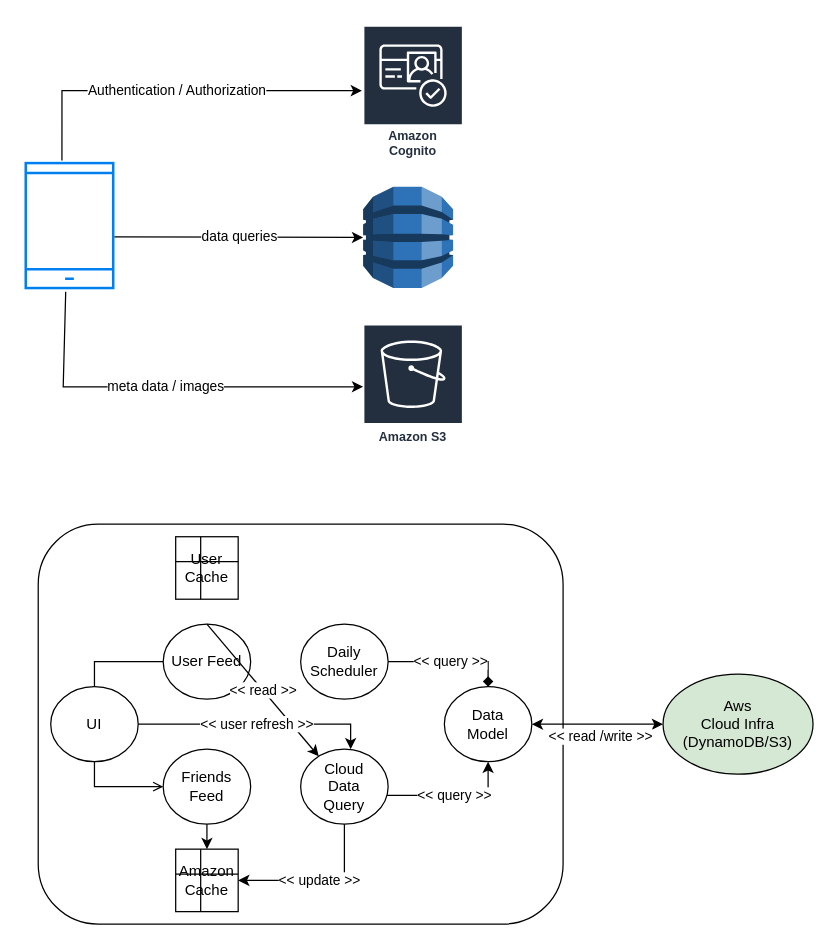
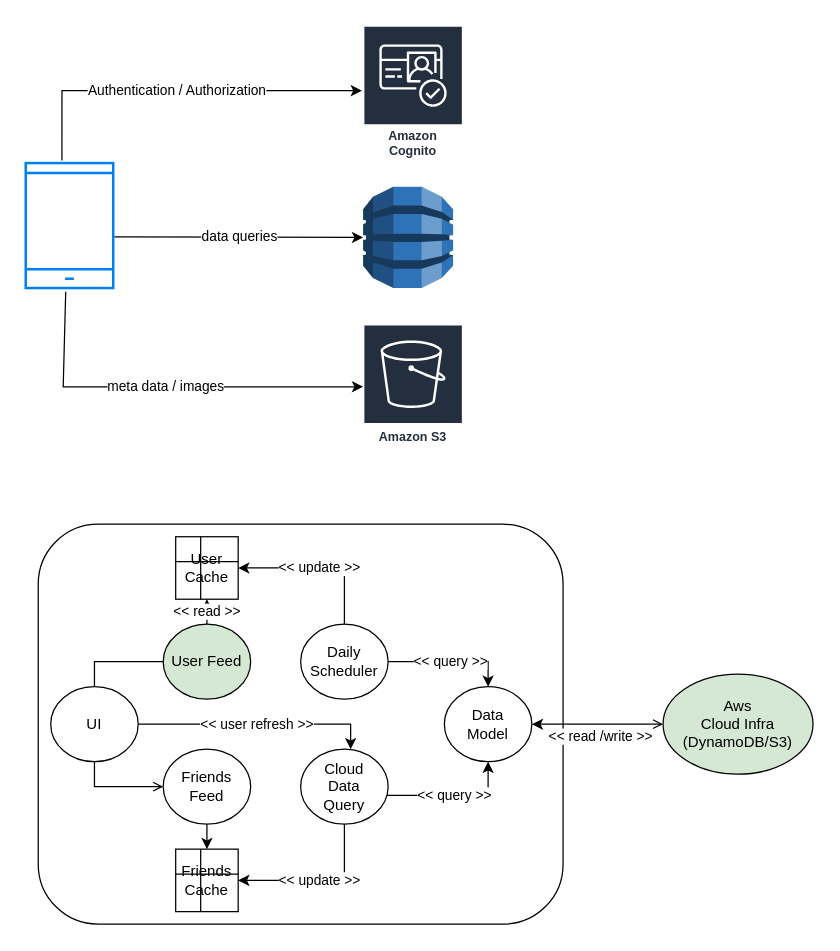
edge "Daily Scheduler" -> "User Cache": added, label "<< update >>"
node "User Feed": fillcolor #ffffff -> #d5e8d4
edge "User Feed" -> "Cloud Data Query": now "User Feed" -> "User Cache"
edge "Daily Scheduler" -> "Data Model": arrowhead diamond -> classic
edge "Data Model" -- "Aws Cloud Infra (DynamoDB/S3)": arrowhead classic -> open
node "Amazon Cache": label "Amazon Cache" -> "Friends Cache"
